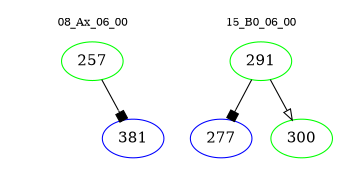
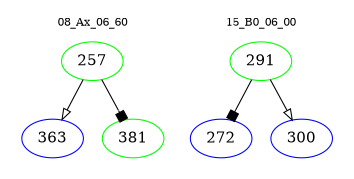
cluster "08_Ax_06_00": label "08_Ax_06_00" -> "08_Ax_06_60"
node "363": added
node "381": color blue -> green
node "277": label "277" -> "272"
node "300": color green -> blue
